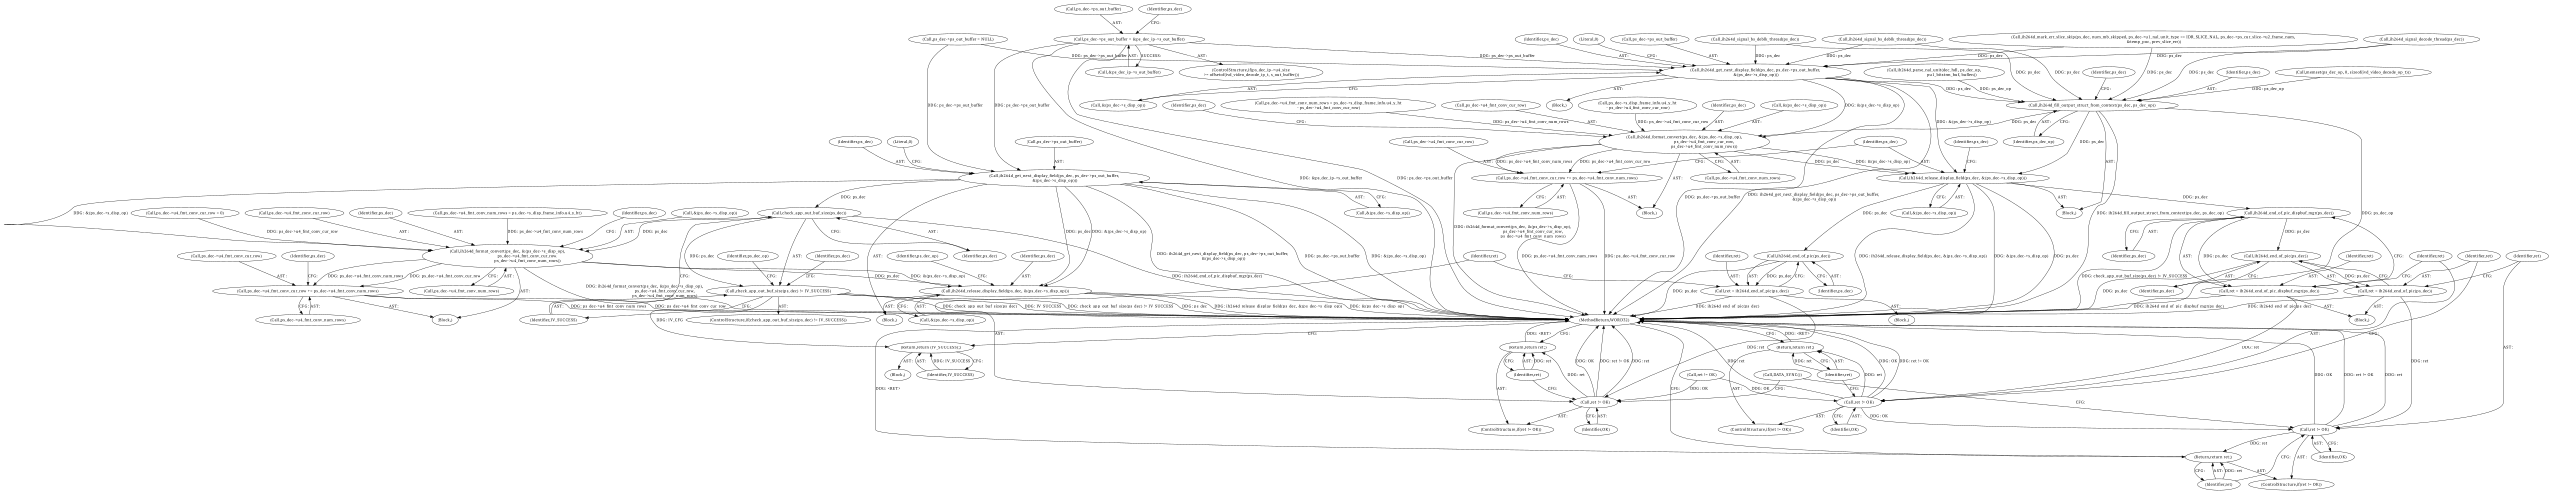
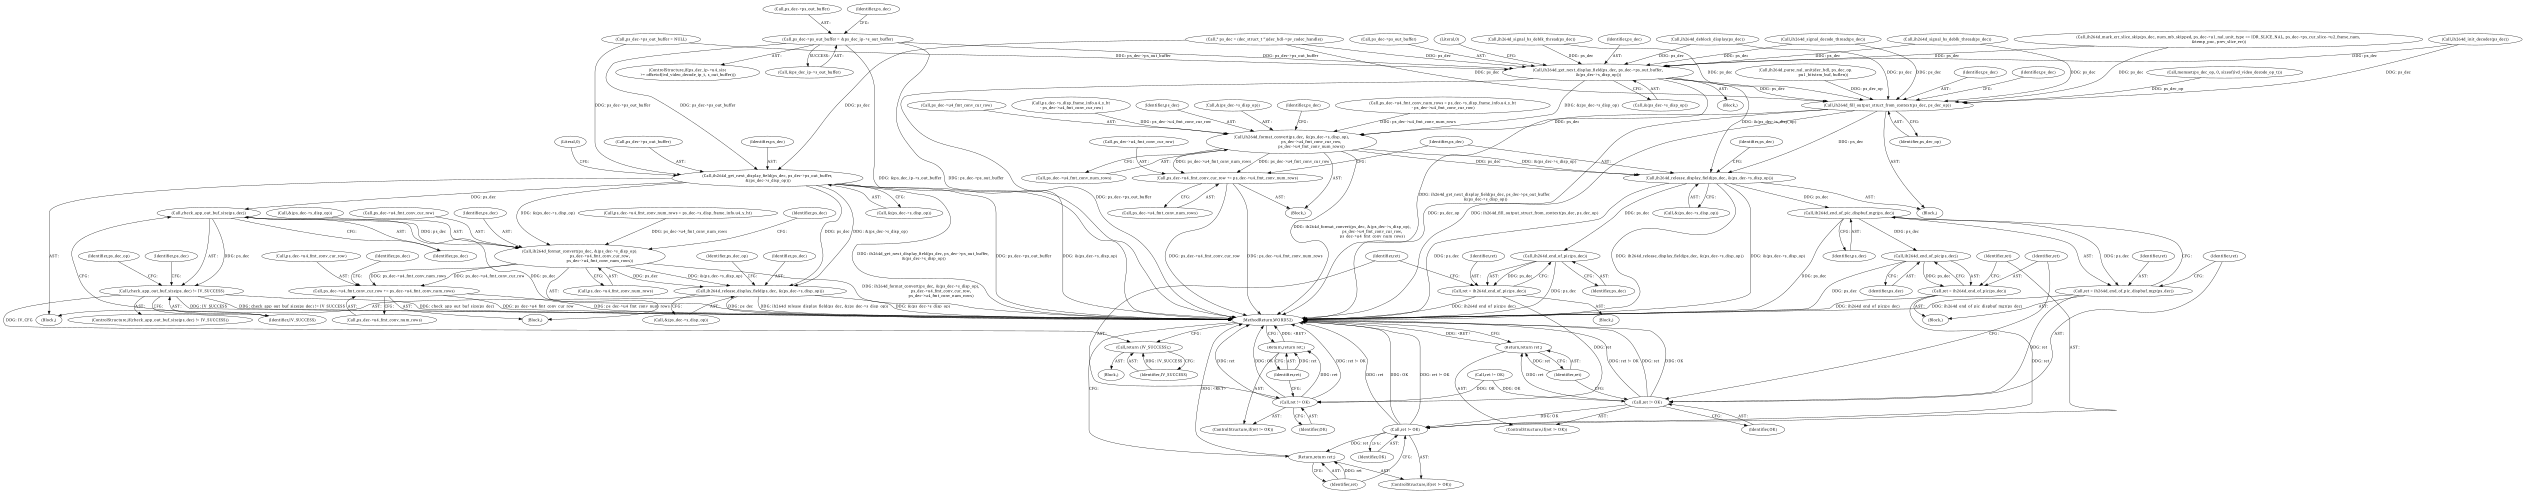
node "(Call,* ps_dec = (dec_struct_t *)(dec_hdl->pv_codec_handle))": added
node "(Call,ih264d_deblock_display(ps_dec))": added
node "(Call,ih264d_init_decoder(ps_dec))": added
node "(Call,ps_dec->u4_fmt_conv_cur_row = 0)": removed
edge "(Call,check_app_out_buf_size(ps_dec))" -> "(MethodReturn,WORD32)": label "DDG: ih264d_end_of_pic_dispbuf_mgr(ps_dec)" -> "DDG: ps_dec"
edge "(Call,ih264d_end_of_pic_dispbuf_mgr(ps_dec))" -> "(MethodReturn,WORD32)": label "DDG: check_app_out_buf_size(ps_dec) != IV_SUCCESS" -> "DDG: ps_dec"
node "(Return,return (IV_SUCCESS);)": label "(Return,return (IV_SUCCESS);)" -> "(Call,return (IV_SUCCESS);)"
node "(Call,DATA_SYNC())": removed
